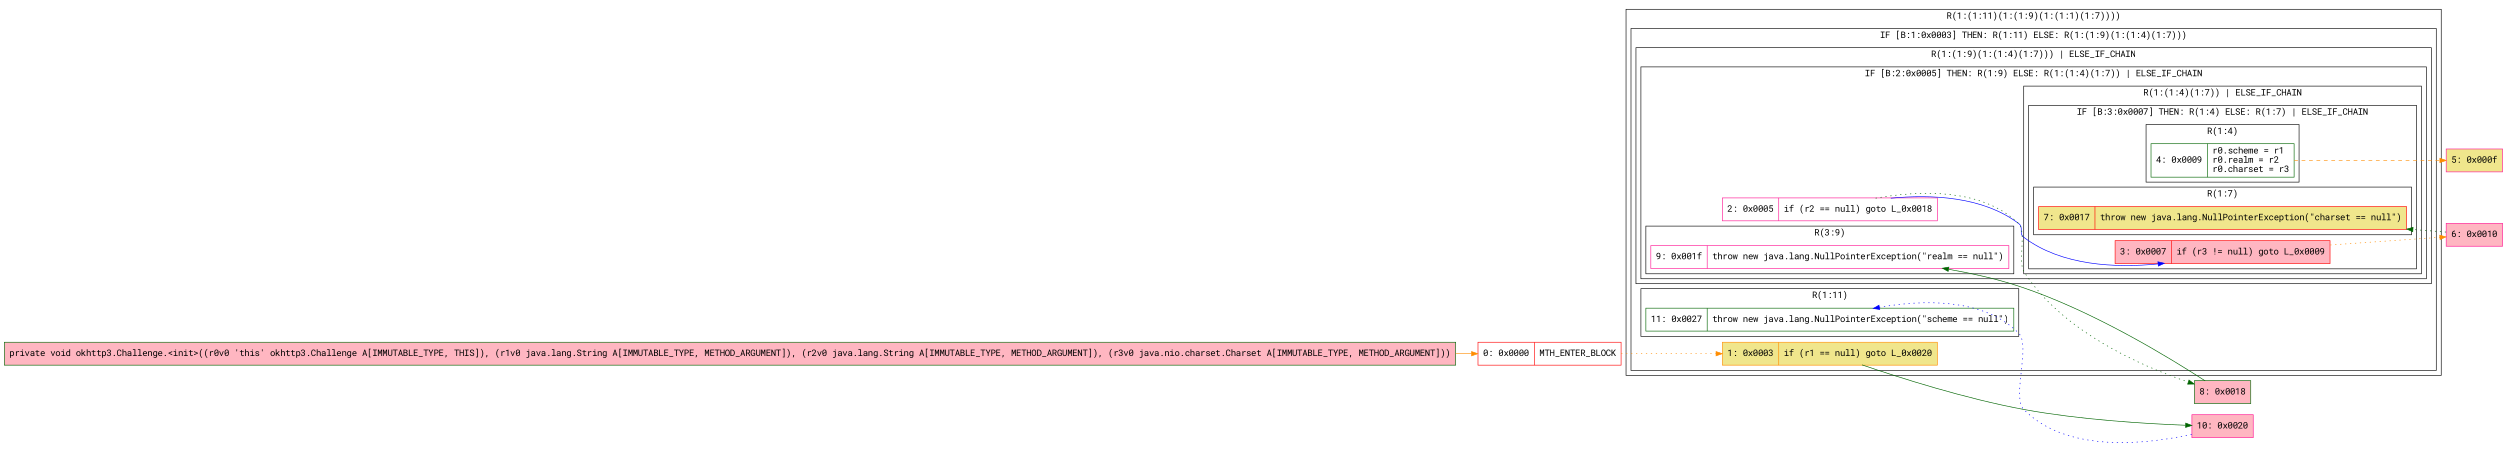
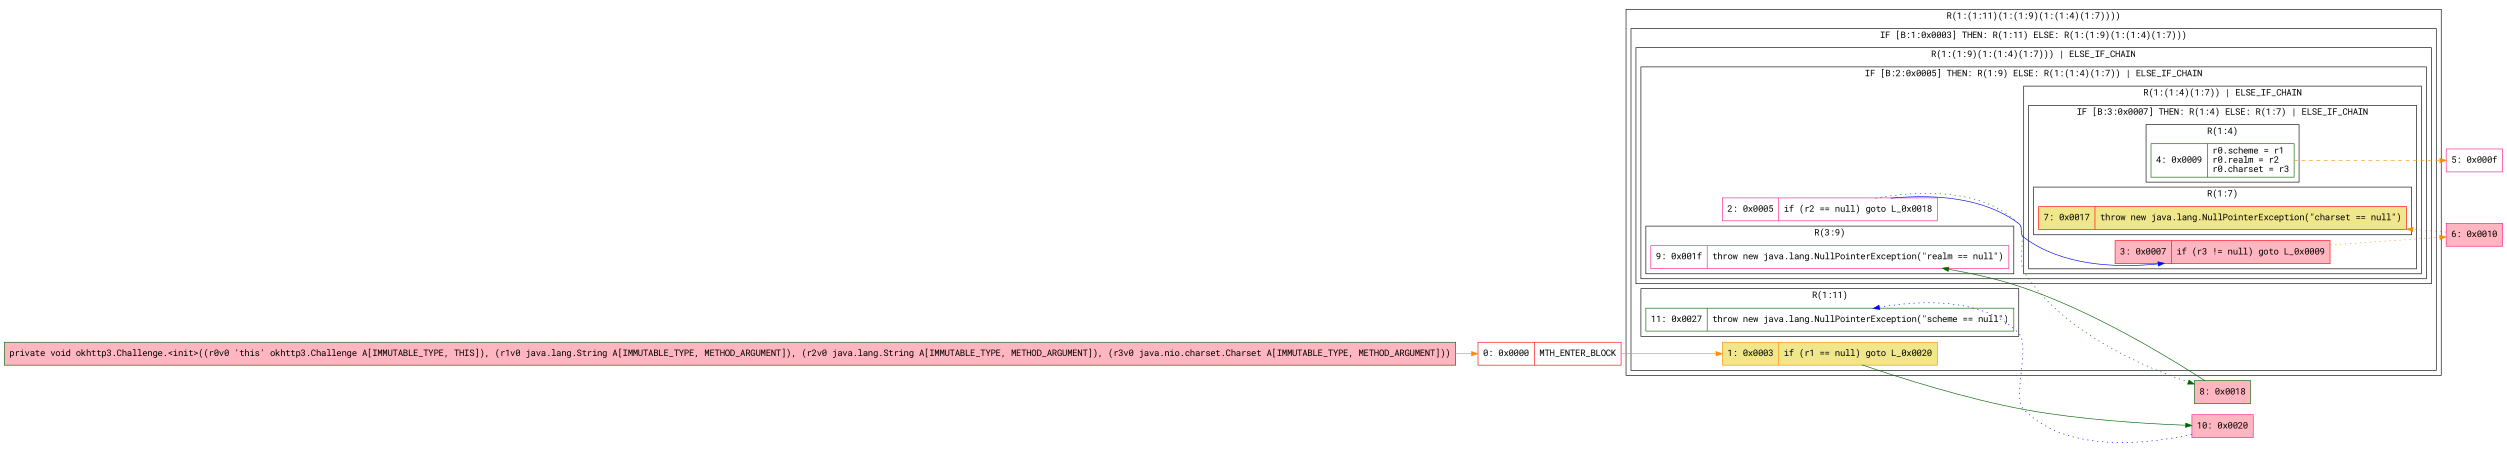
cluster "R(1:(1:11)(1:(1:9)(1:(1:1)(1:7))))": label "R(1:(1:11)(1:(1:9)(1:(1:1)(1:7))))" -> "R(1:(1:11)(1:(1:9)(1:(1:4)(1:7))))"
node "5: 0x000f": fillcolor khaki -> white
edge "6: 0x0010" -> "7: 0x0017": color darkgreen -> darkorange
edge "0: 0x0000" -> "1: 0x0003": style dotted -> solid
